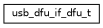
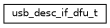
node "usb_dfu_if_dfu_t": label "usb_dfu_if_dfu_t" -> "usb_desc_if_dfu_t"
